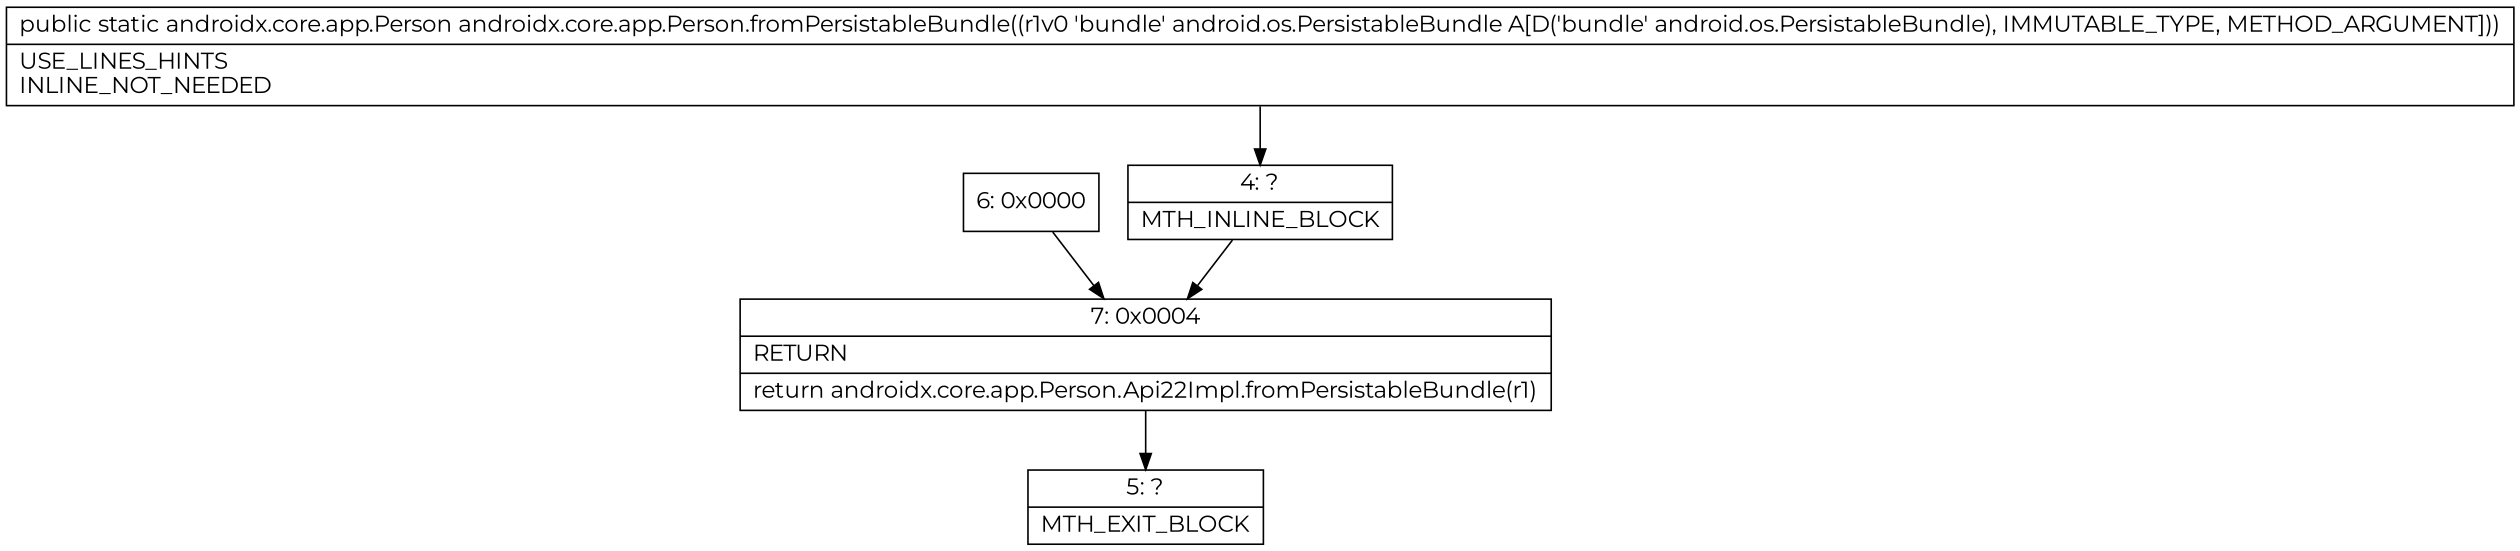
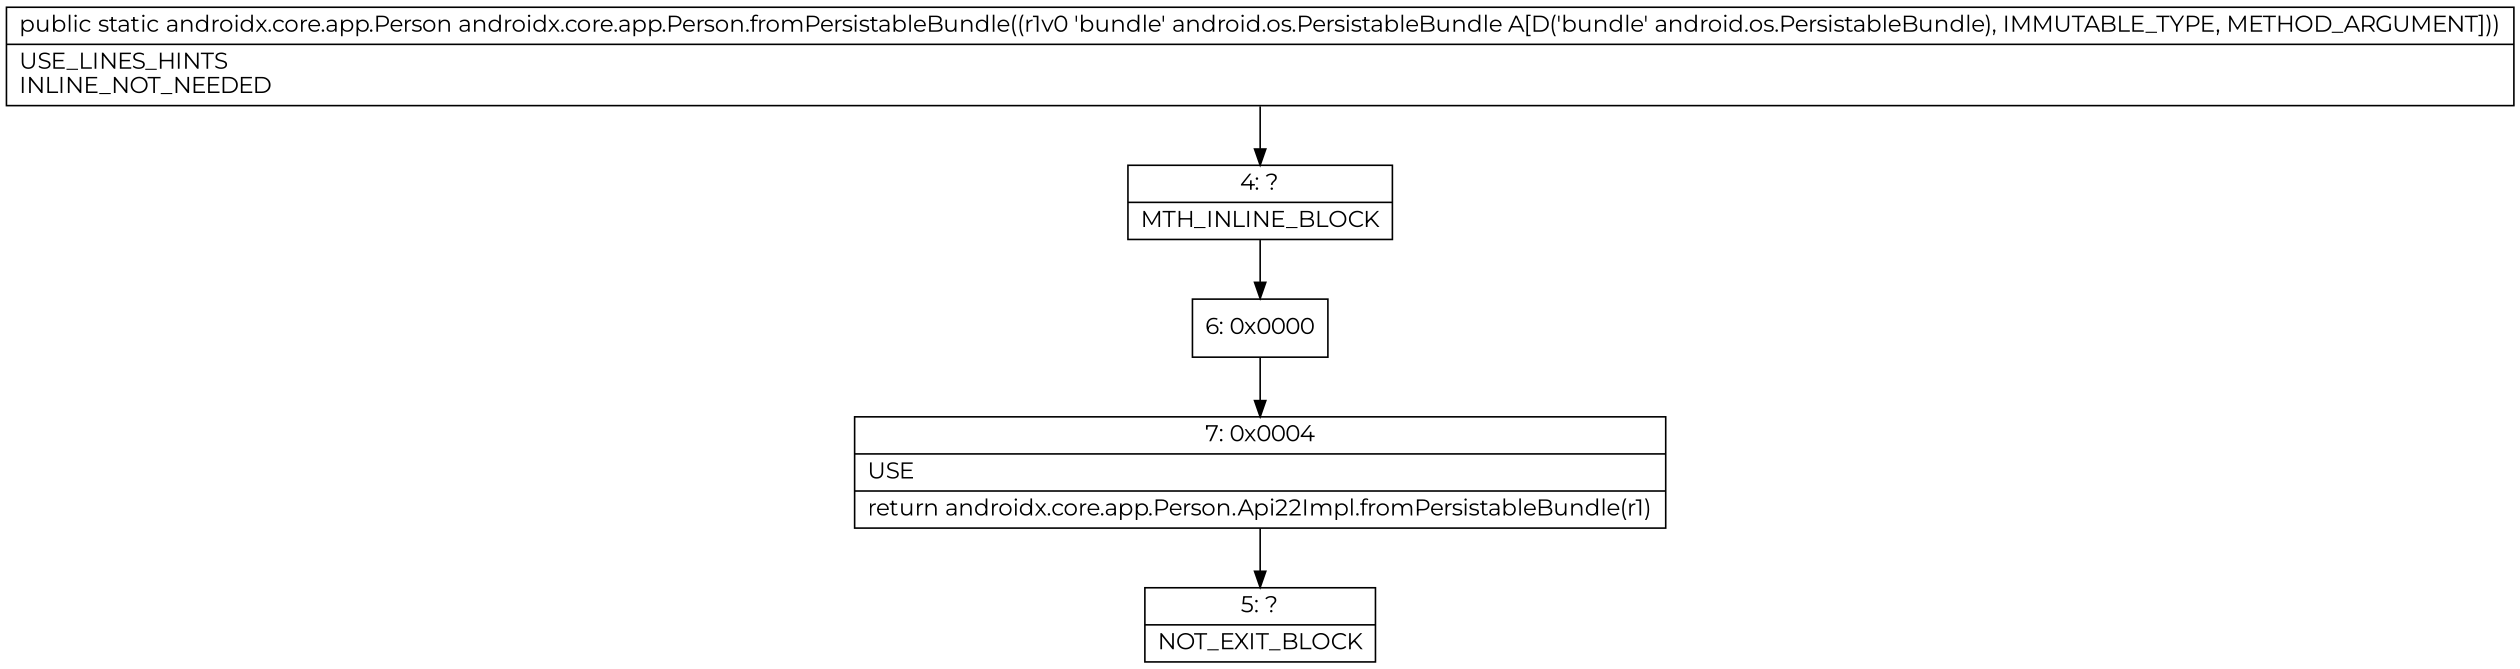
edge "4: ?" -> "7: 0x0004": now "4: ?" -> "6: 0x0000"
node "7: 0x0004": text "RETURN" -> "USE"
node "5: ?": text "MTH_EXIT_BLOCK" -> "NOT_EXIT_BLOCK"
